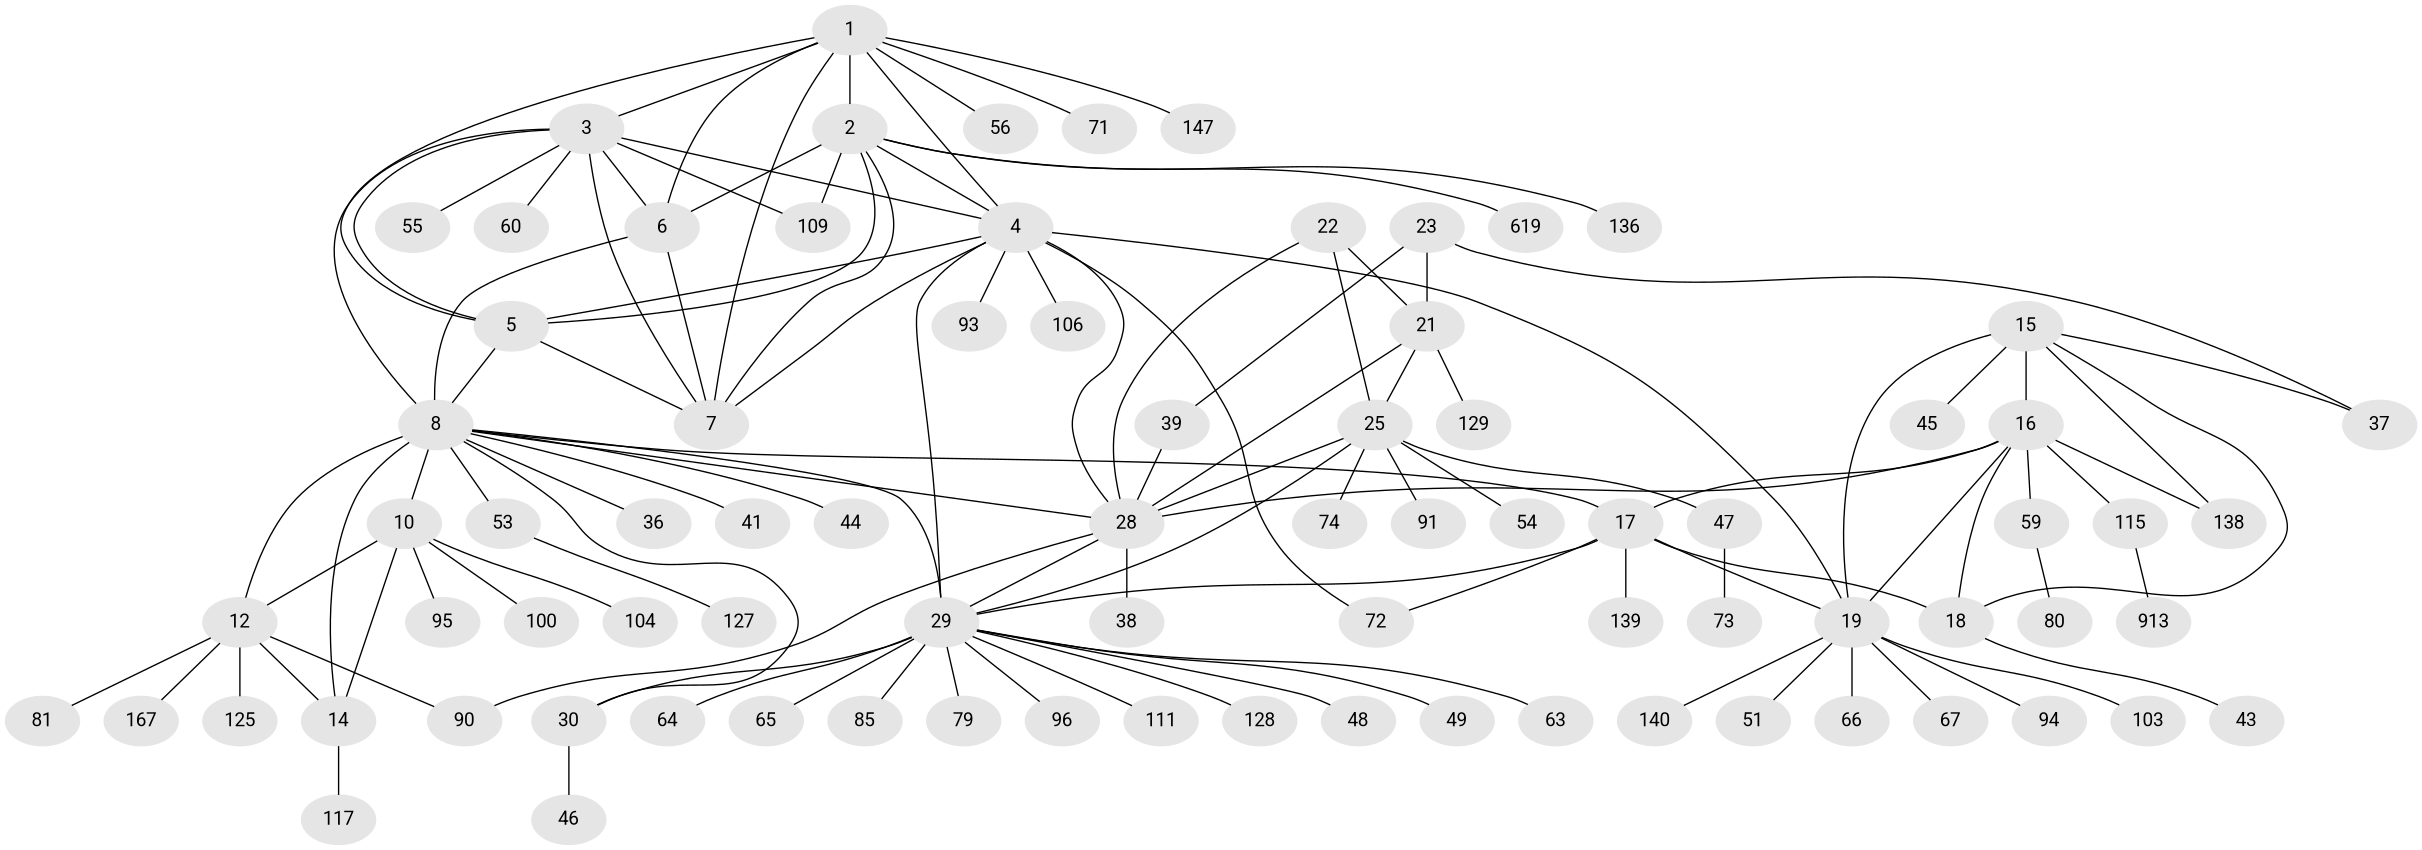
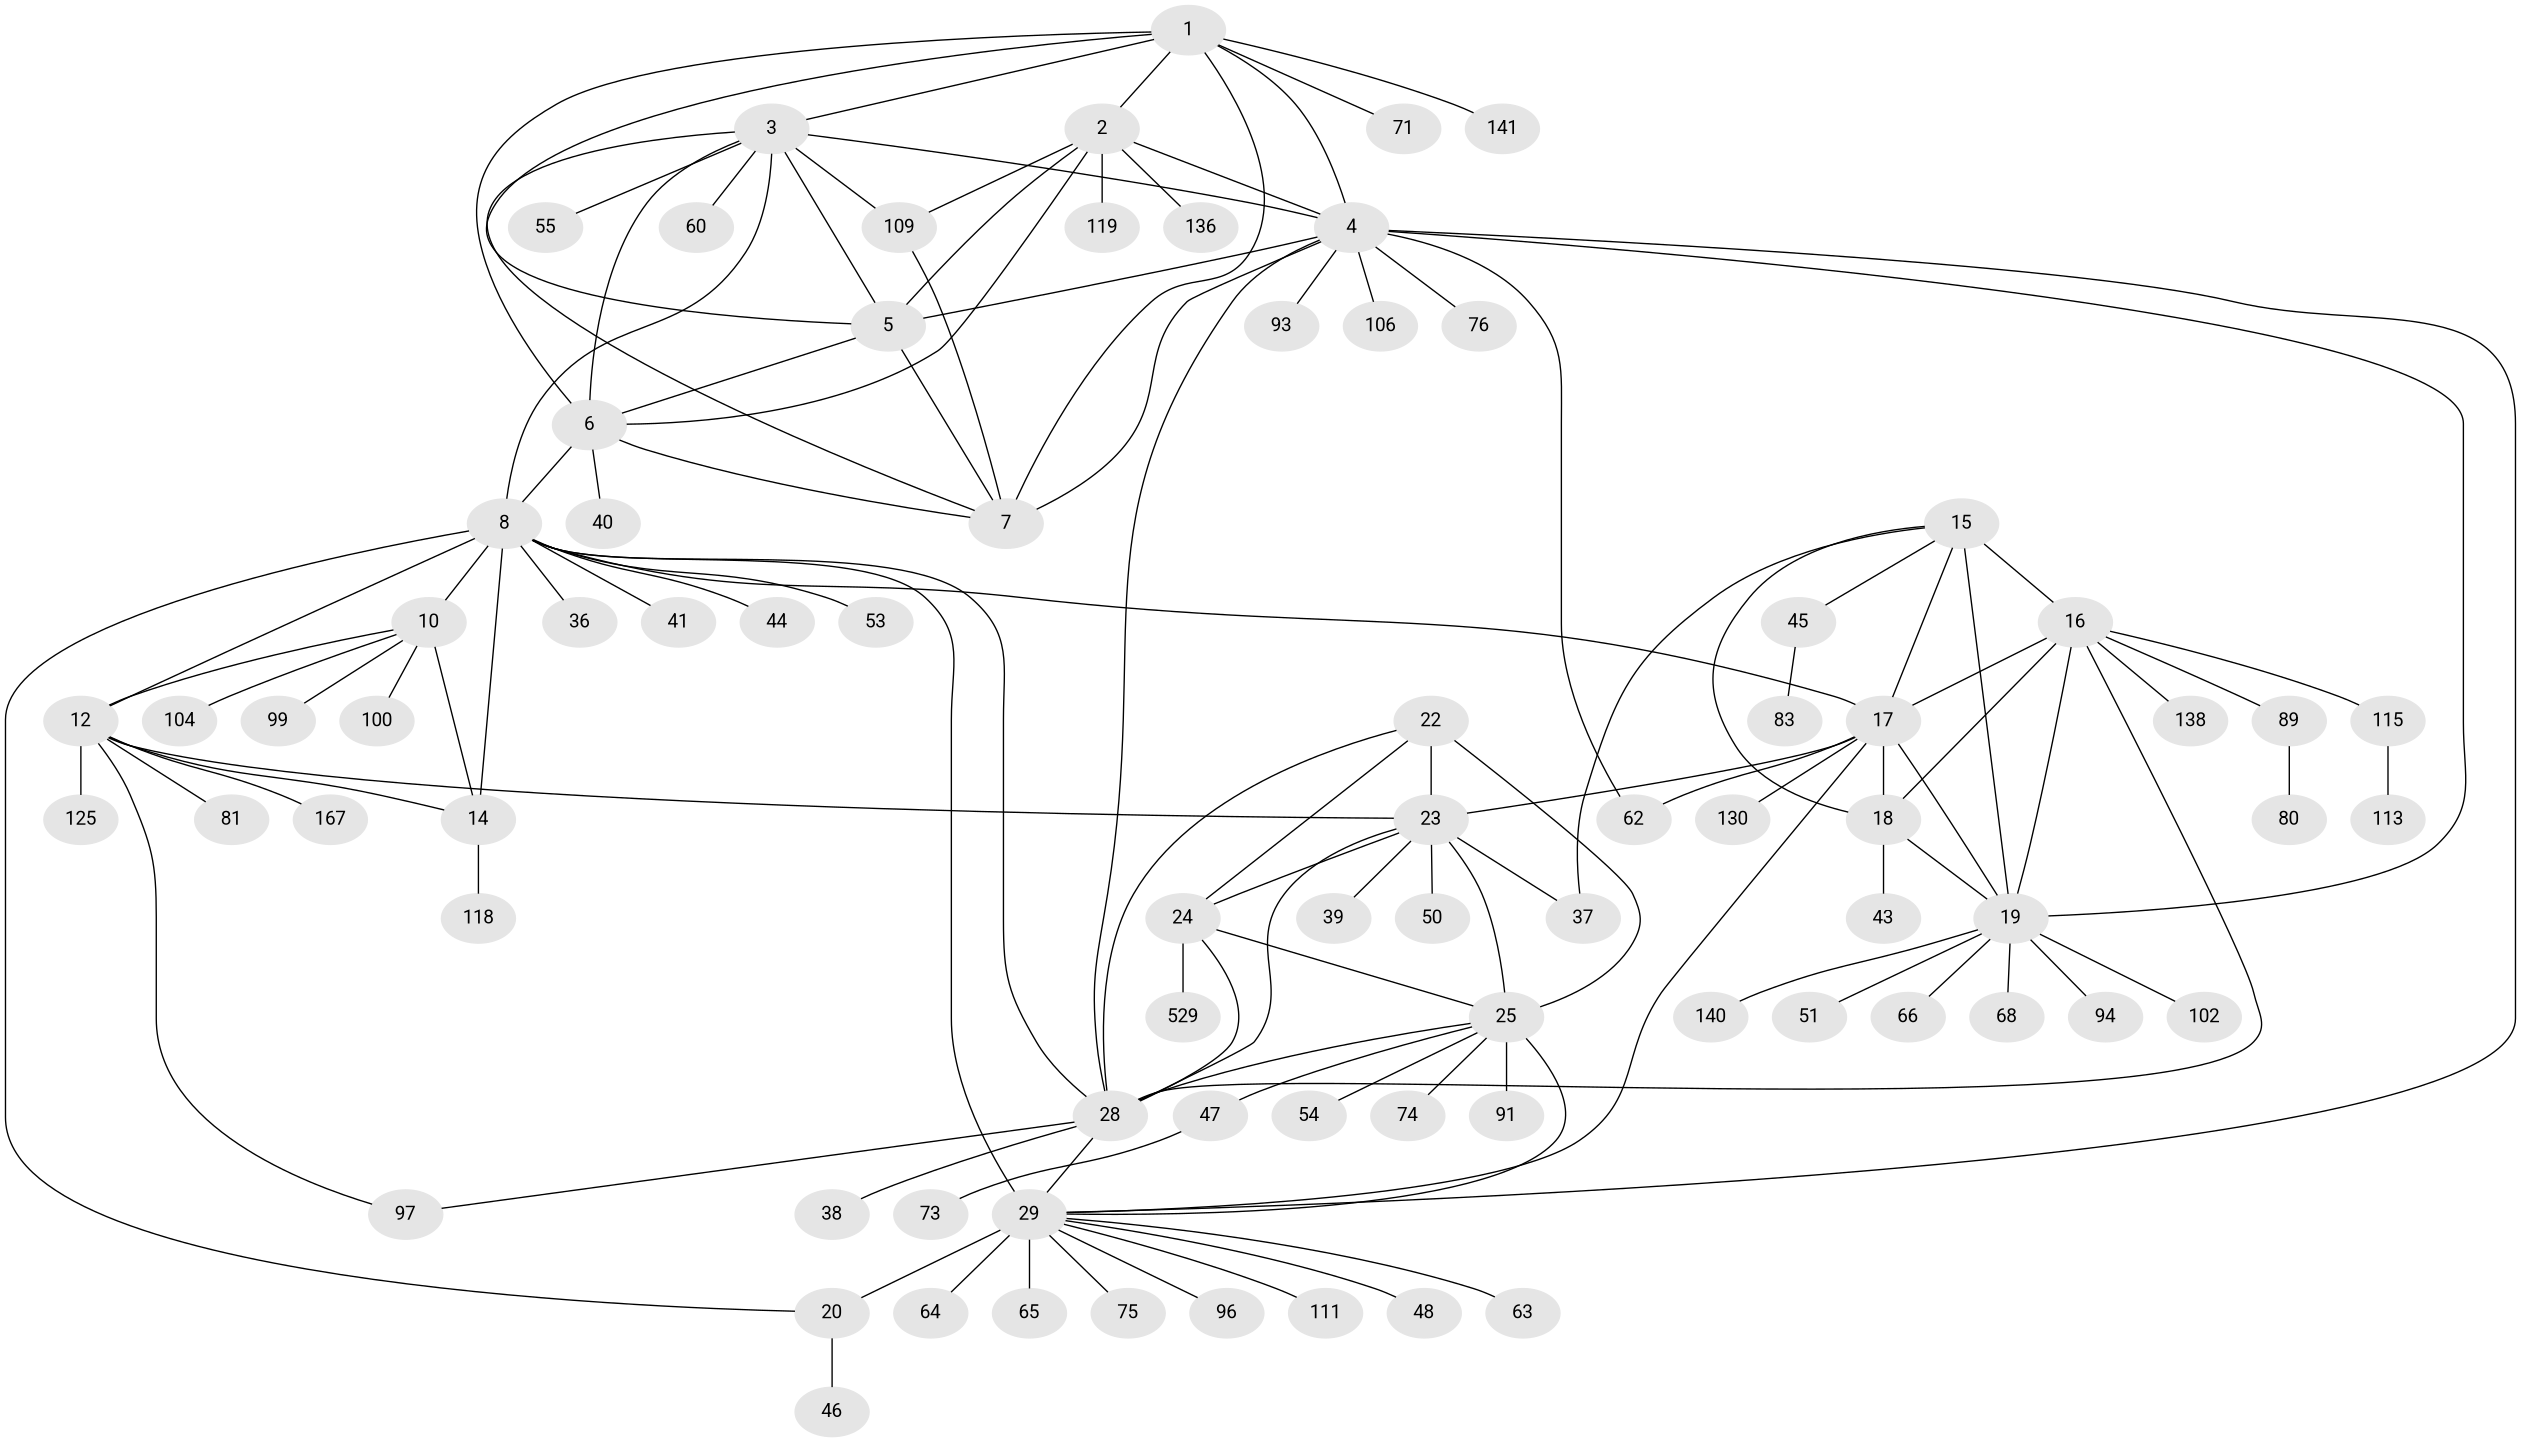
node "56": removed
node "147": label "147" -> "141"
node "619": label "619" -> "119"
edge "2" -- "7": now "109" -- "7"
node "21": label "21" -> "24"
node "76": added
edge "5" -- "8": now "5" -- "6"
node "129": label "129" -> "529"
edge "15" -- "138": now "15" -- "17"
edge "39" -- "28": now "23" -- "28"
node "40": added
node "59": label "59" -> "89"
node "95": label "95" -> "99"
node "127": removed
node "72": label "72" -> "62"
node "139": label "139" -> "130"
node "913": label "913" -> "113"
node "90": label "90" -> "97"
node "30": label "30" -> "20"
node "85": label "85" -> "75"
node "79": removed
node "128": removed
node "49": removed
node "83": added
node "67": label "67" -> "68"
node "103": label "103" -> "102"
edge "22" -- "23": added
edge "17" -- "23": added
edge "12" -- "23": added
node "117": label "117" -> "118"
edge "18" -- "19": added
edge "23" -- "25": added
node "50": added
